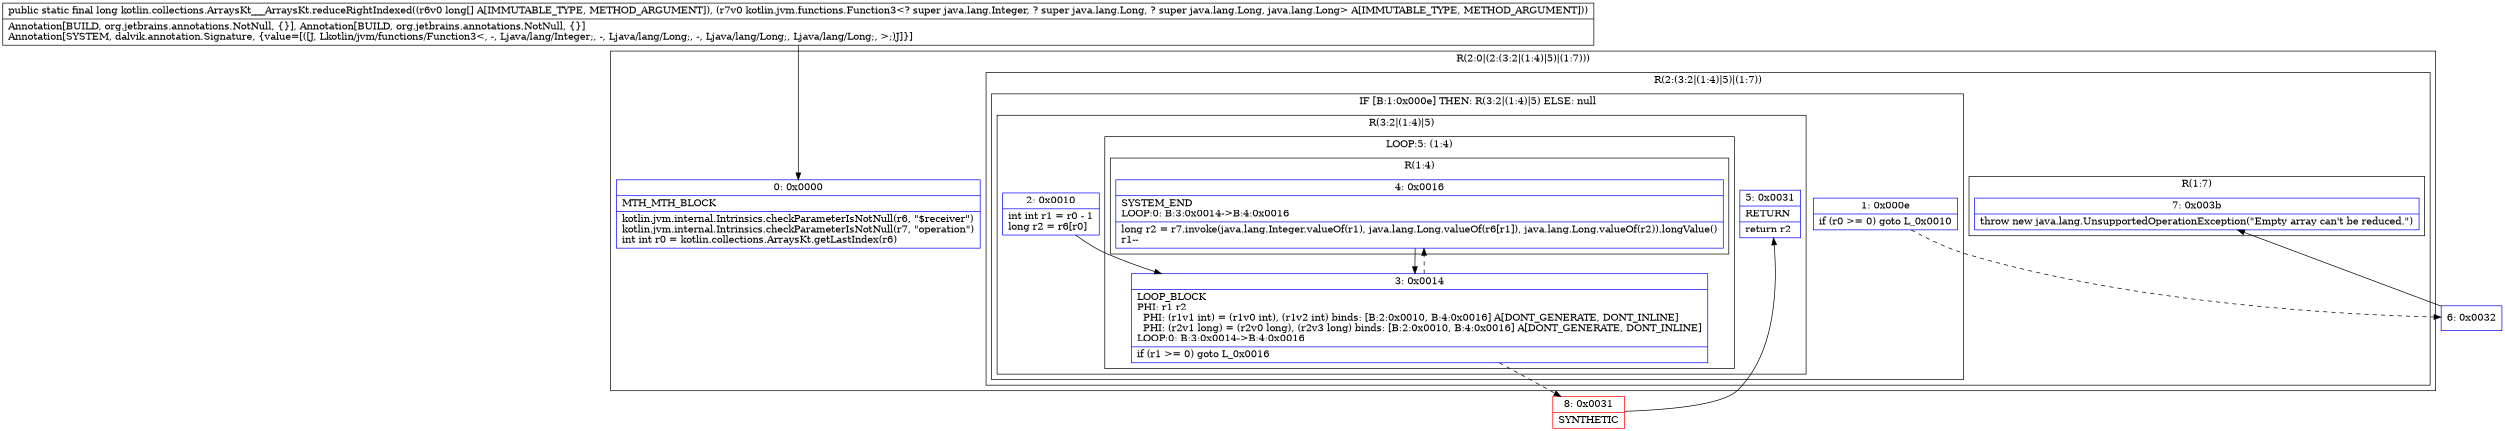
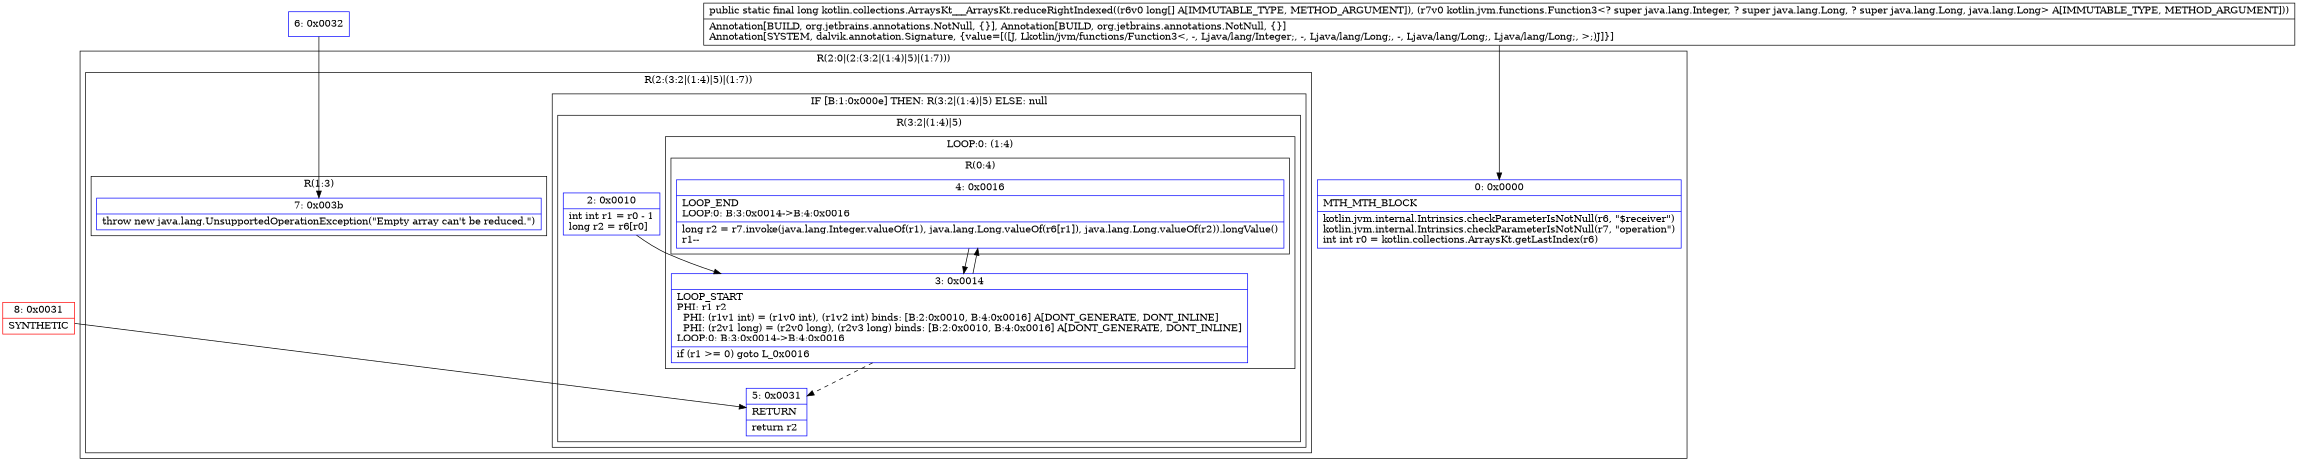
cluster "LOOP:5: (1:4)": label "LOOP:5: (1:4)" -> "LOOP:0: (1:4)"
cluster "R(1:4)": label "R(1:4)" -> "R(0:4)"
cluster "R(1:7)": label "R(1:7)" -> "R(1:3)"
node "4: 0x0016": text "SYSTEM_END" -> "LOOP_END"
node "1: 0x000e": removed
edge "3: 0x0014" -> "4: 0x0016": style dashed -> solid
node "3: 0x0014": text "LOOP_BLOCK" -> "LOOP_START"
edge "3: 0x0014" -> "8: 0x0031": now "3: 0x0014" -> "5: 0x0031"
